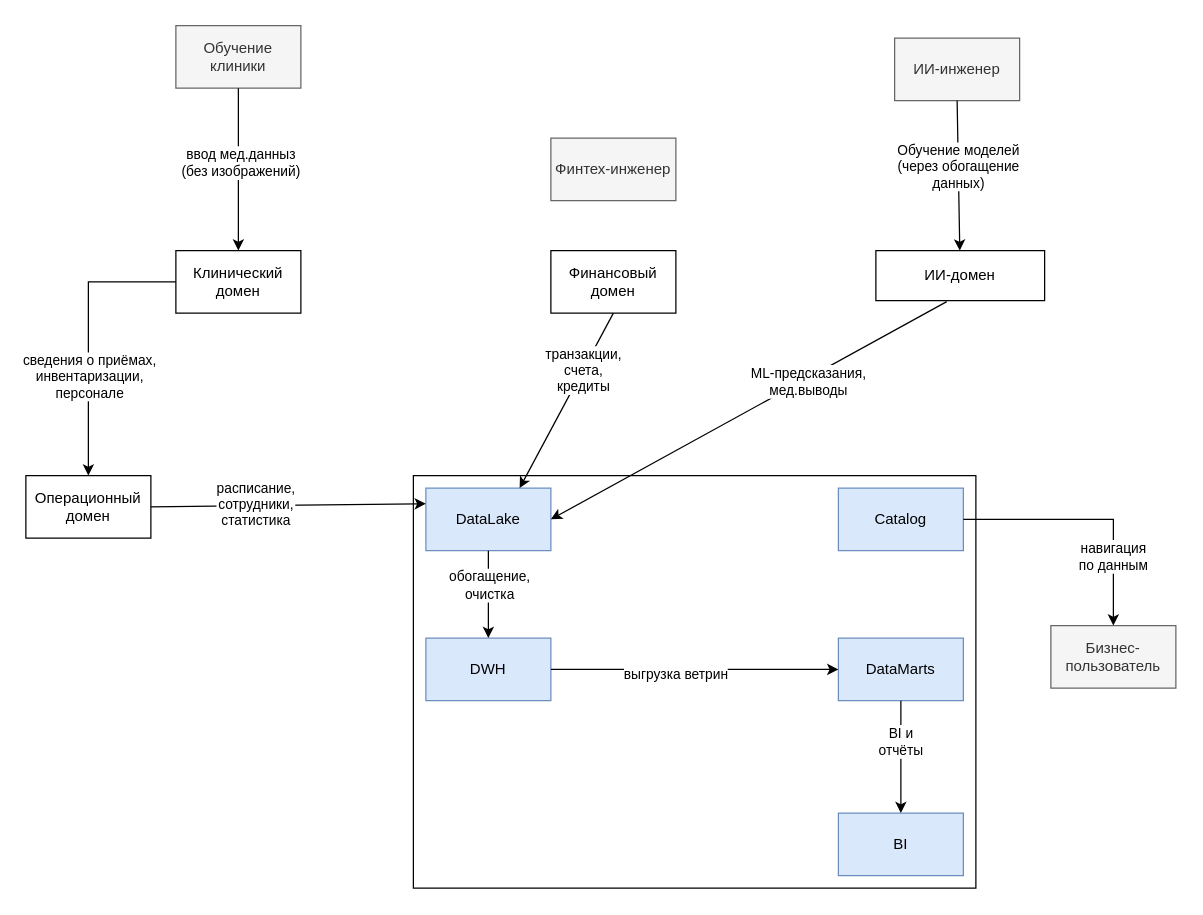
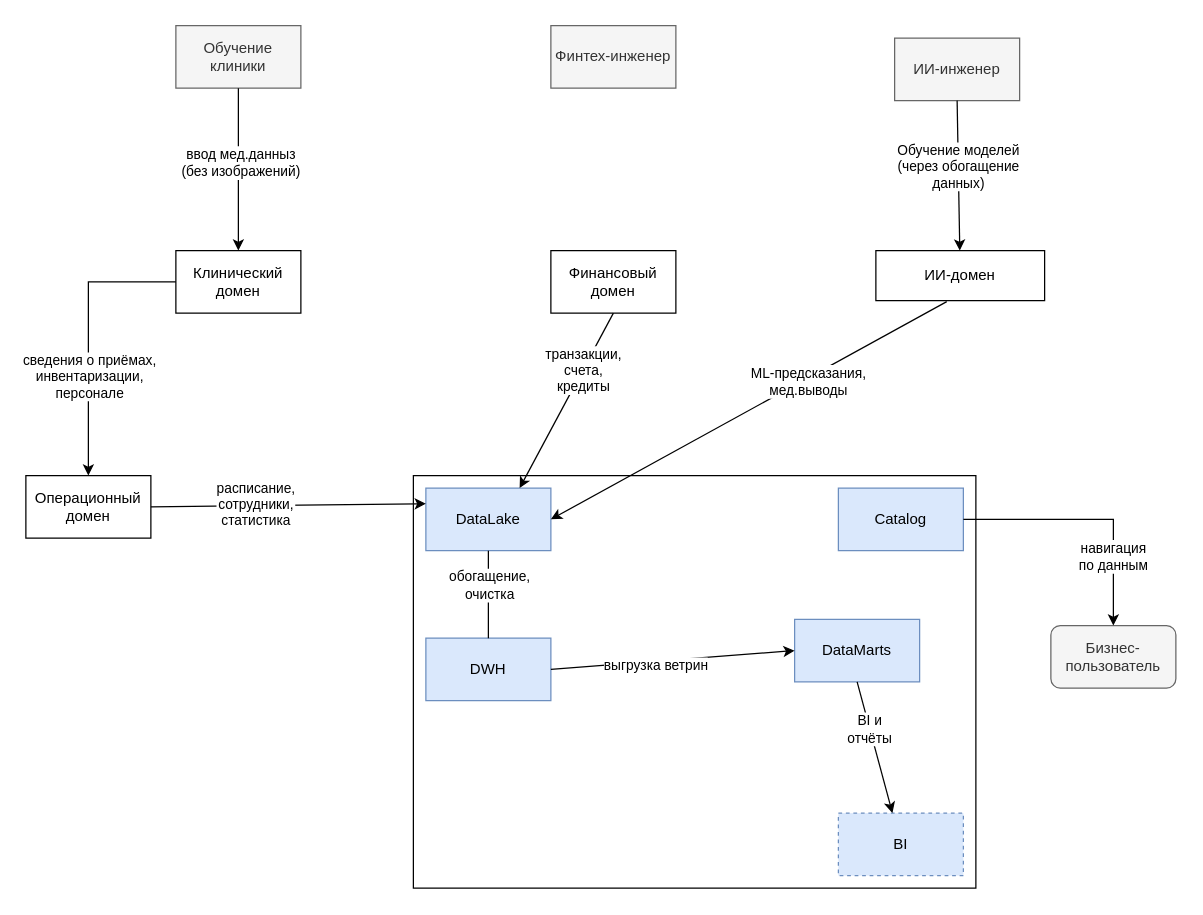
node "Финтех-инженер": moved (613, 169) -> (613, 57)
edge "DataLake" -> "DWH": arrowhead classic -> none
node "Бизнес-пользователь": shape rectangle -> rounded rectangle
node "DataMarts": moved (901, 669) -> (857, 651)
node "BI": style solid -> dashed
